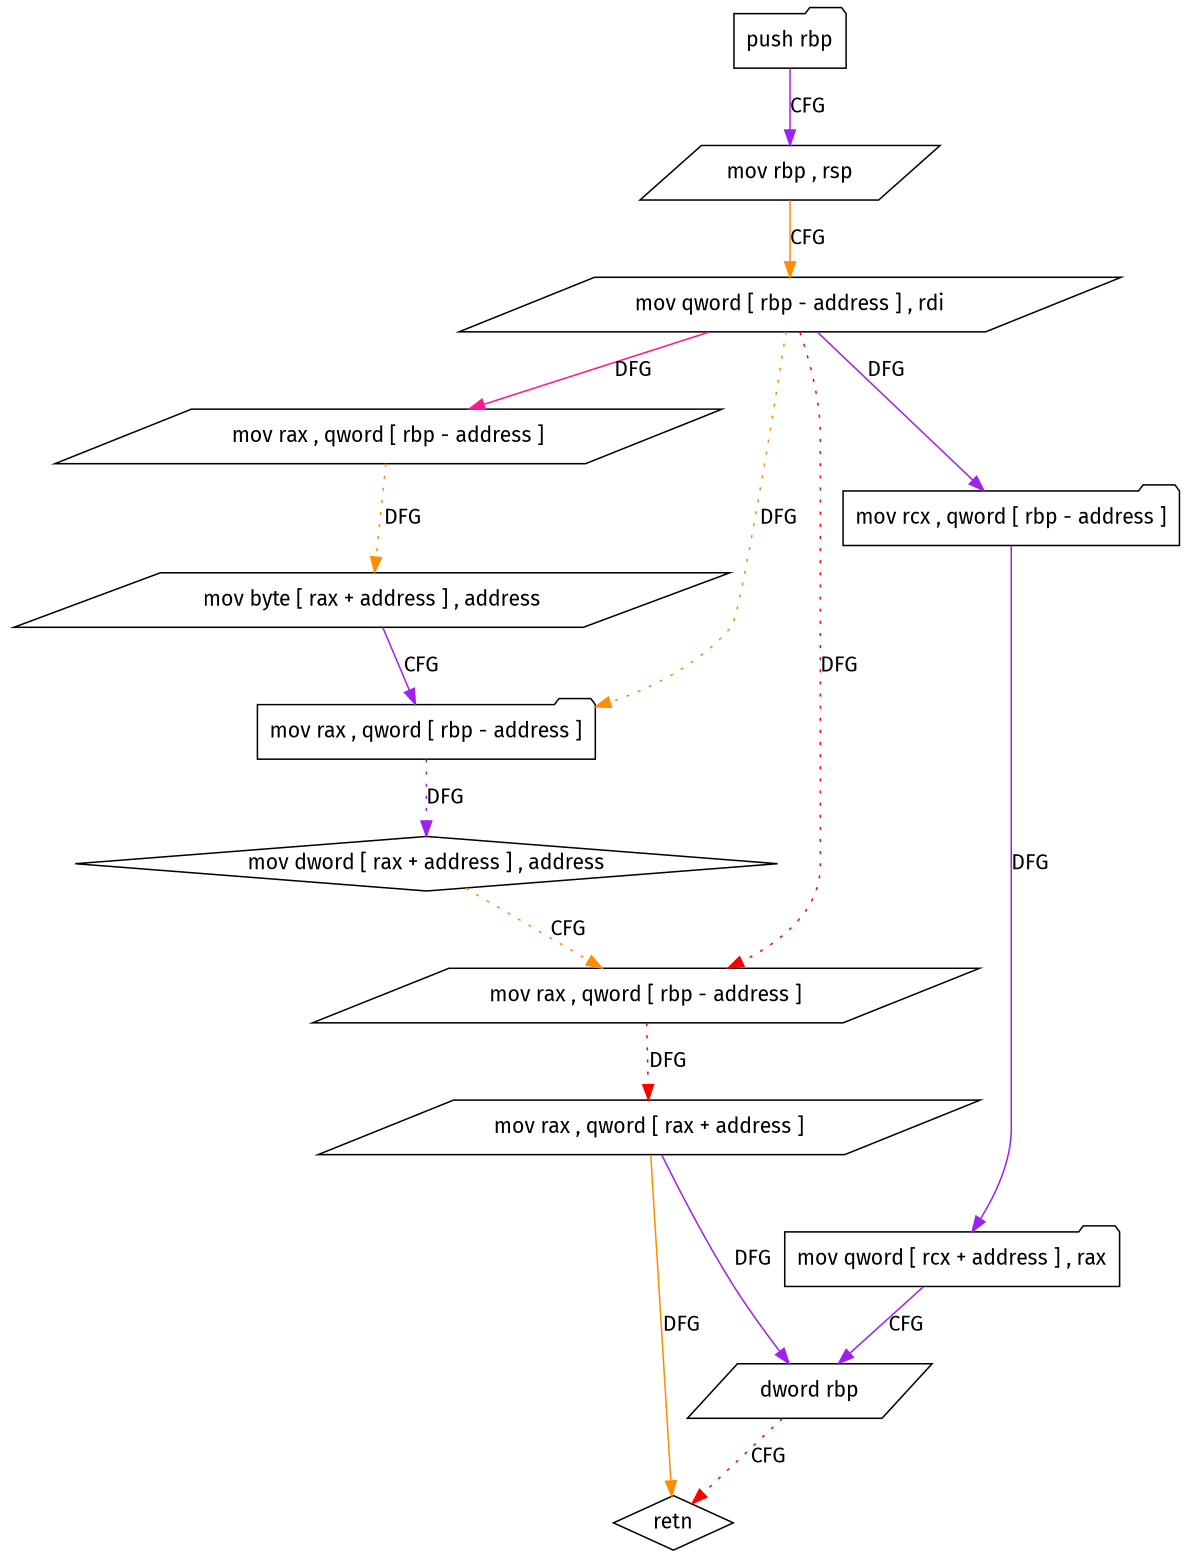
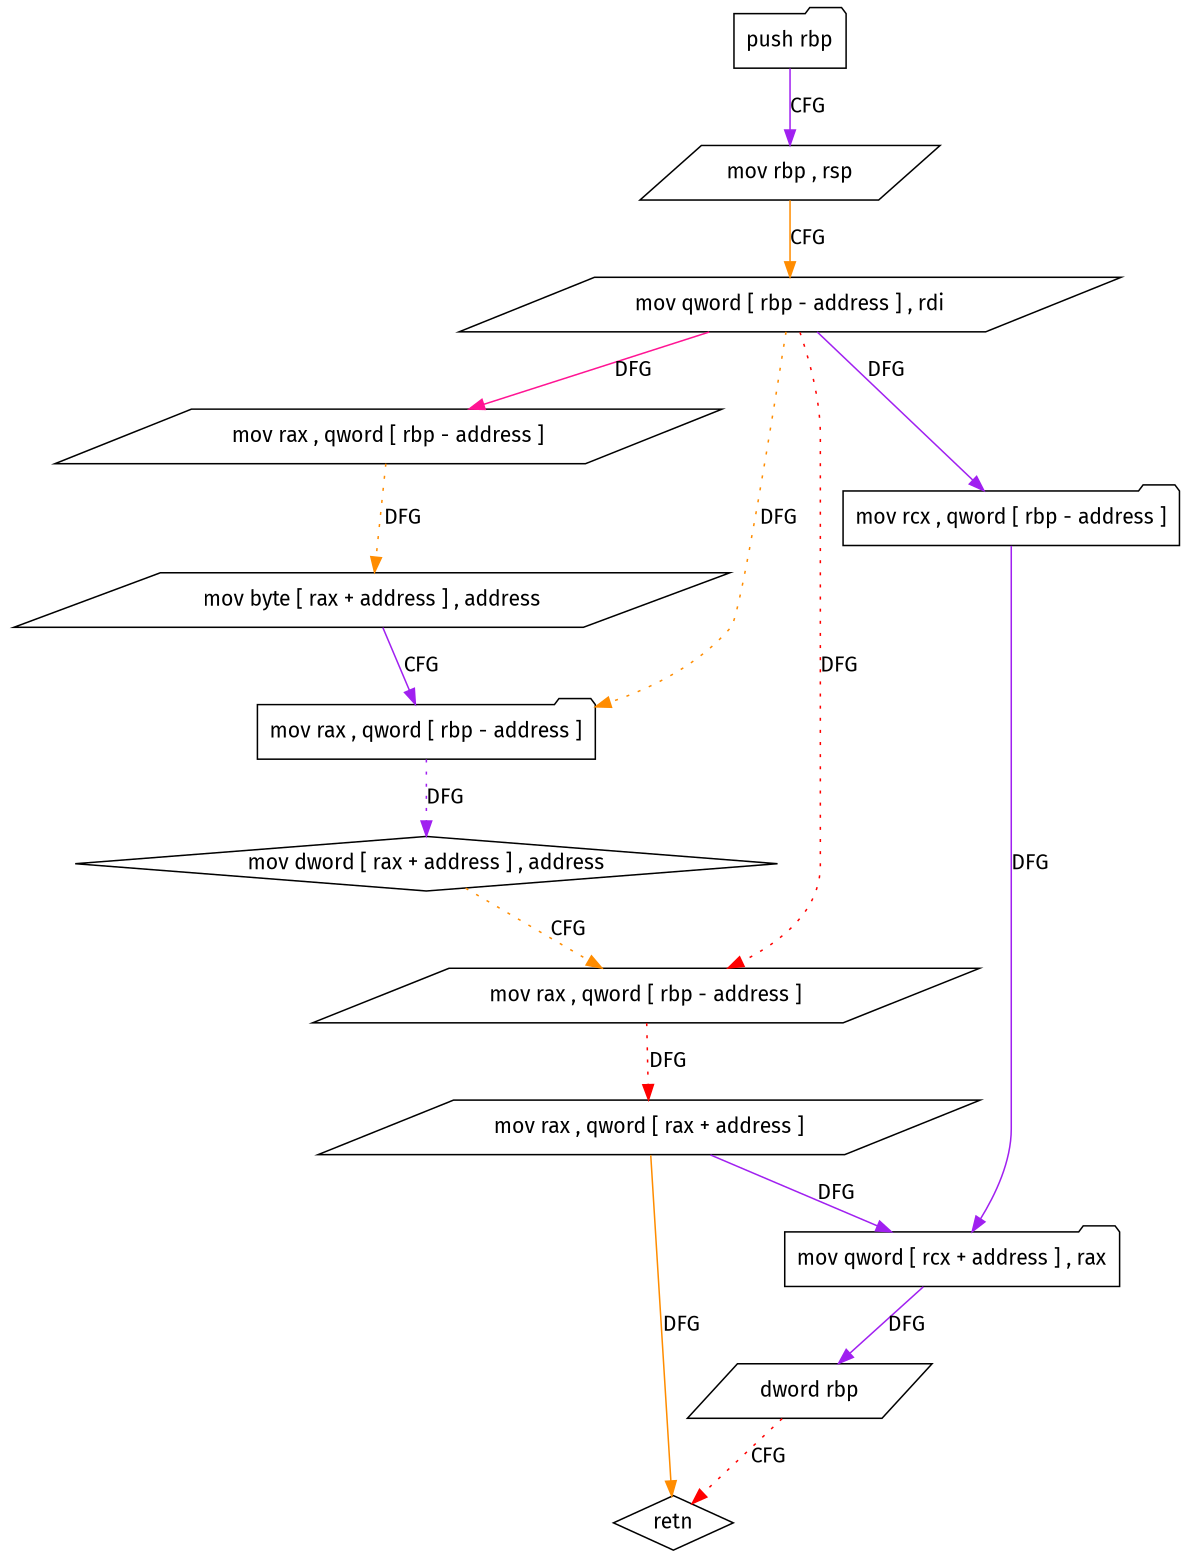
edge "mov rax , qword [ rax + address ]" -> "dword rbp": now "mov rax , qword [ rax + address ]" -> "mov qword [ rcx + address ] , rax"
edge "mov qword [ rcx + address ] , rax" -> "dword rbp": label "CFG" -> "DFG"
